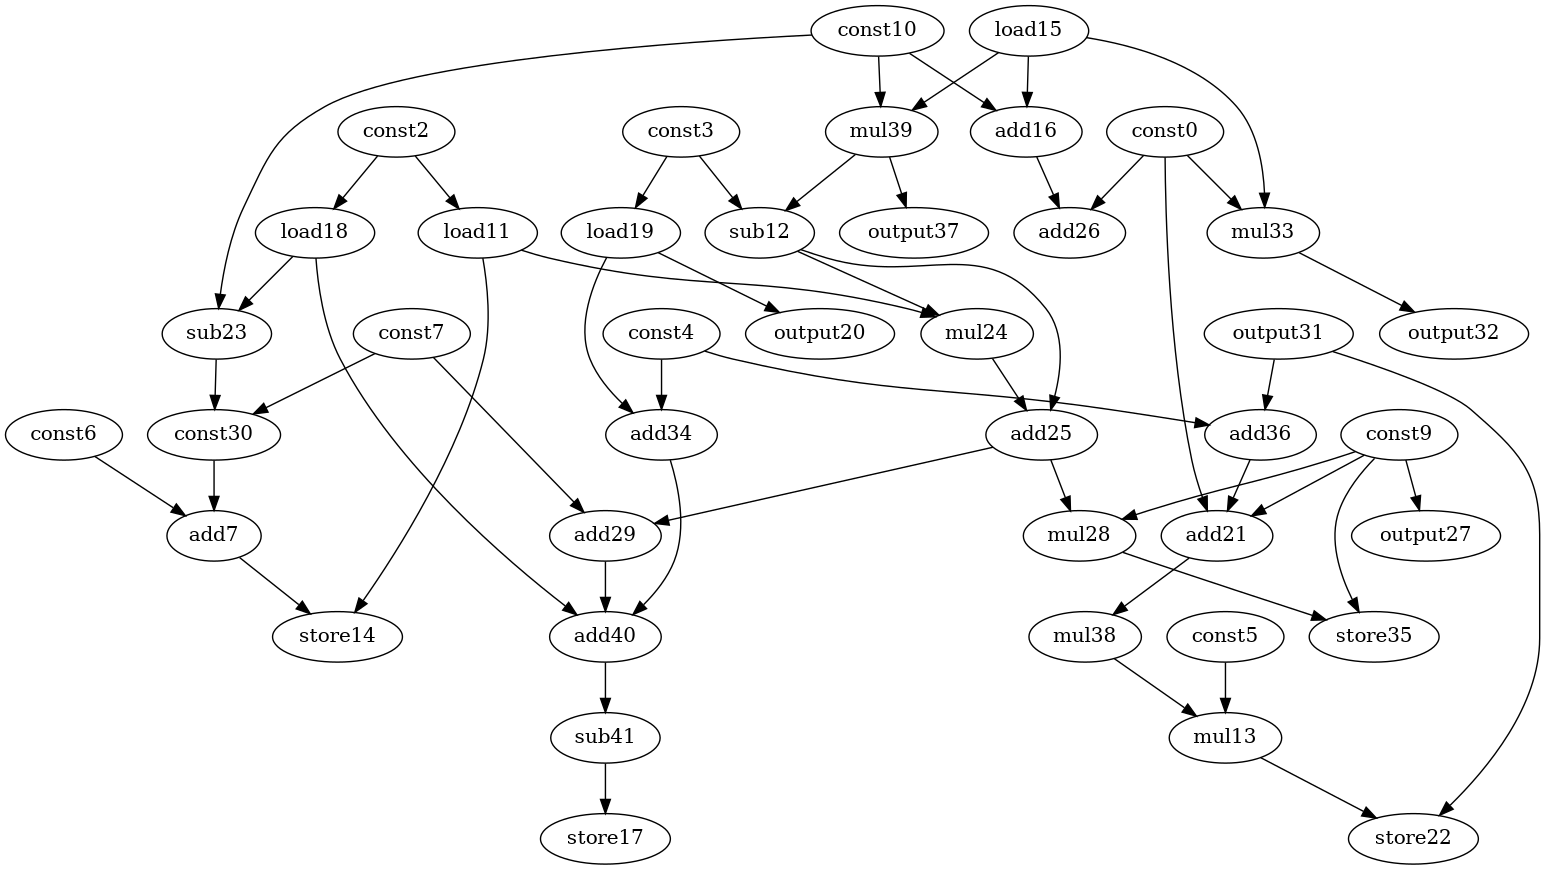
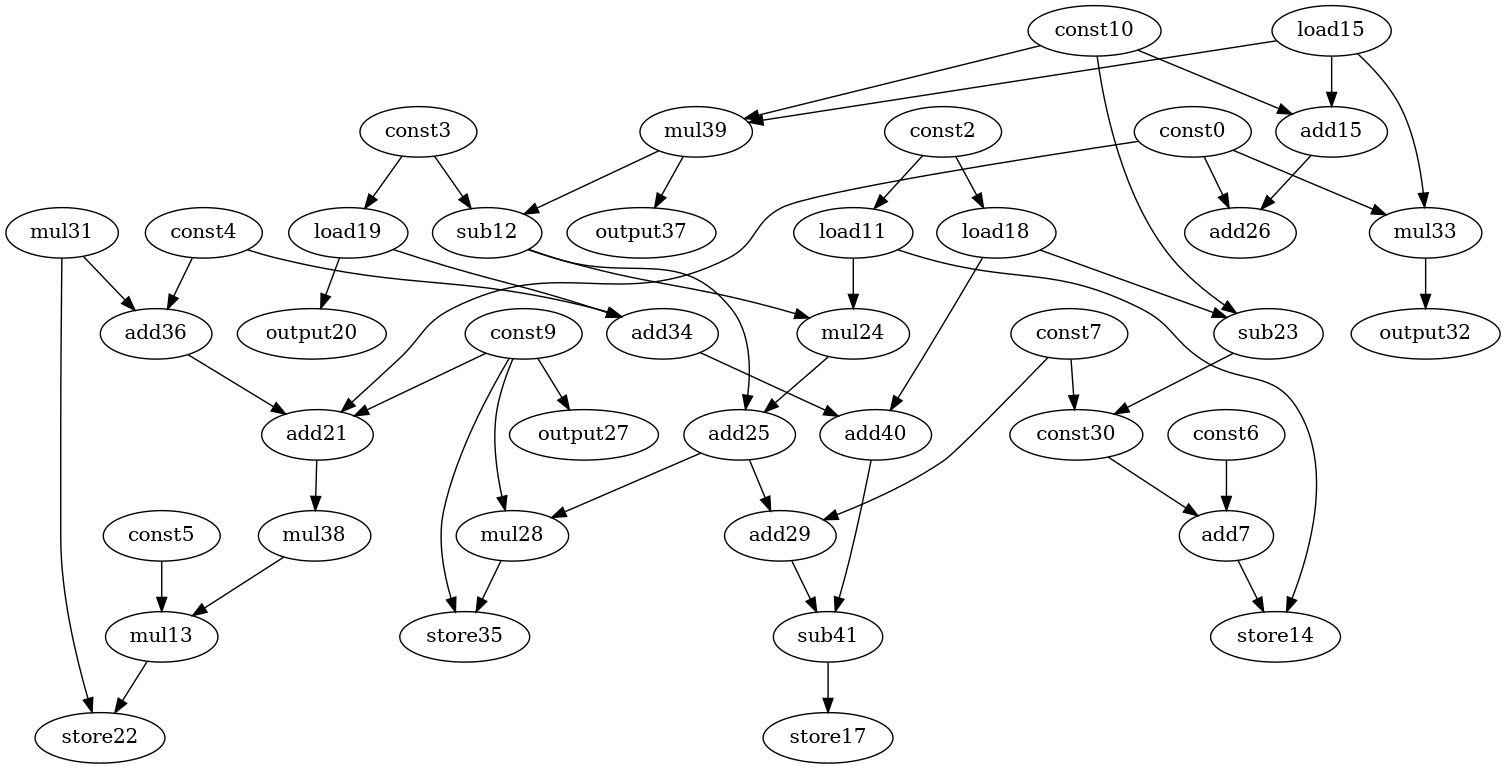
node "add16": label "add16" -> "add15"
node "output31": label "output31" -> "mul31"
edge "add29" -> "add40": now "add29" -> "sub41"
